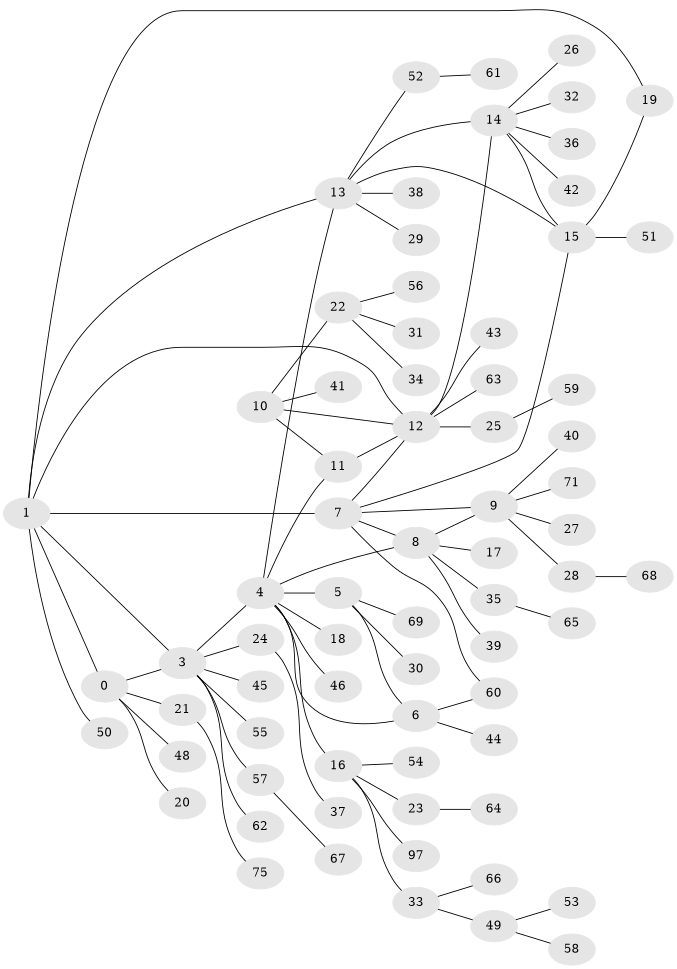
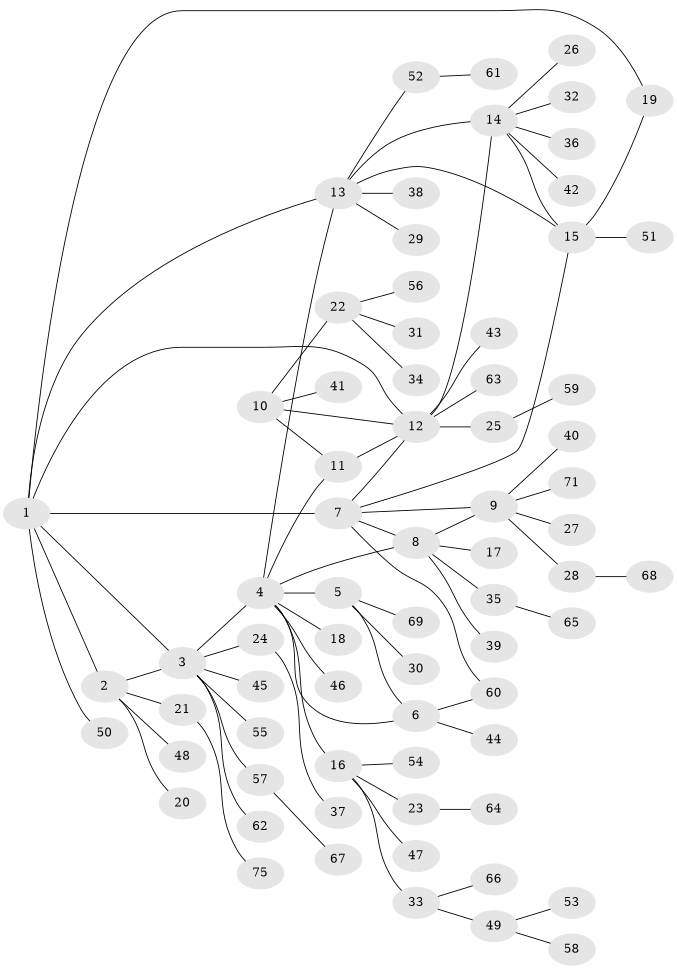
node "0": label "0" -> "2"
node "97": label "97" -> "47"
